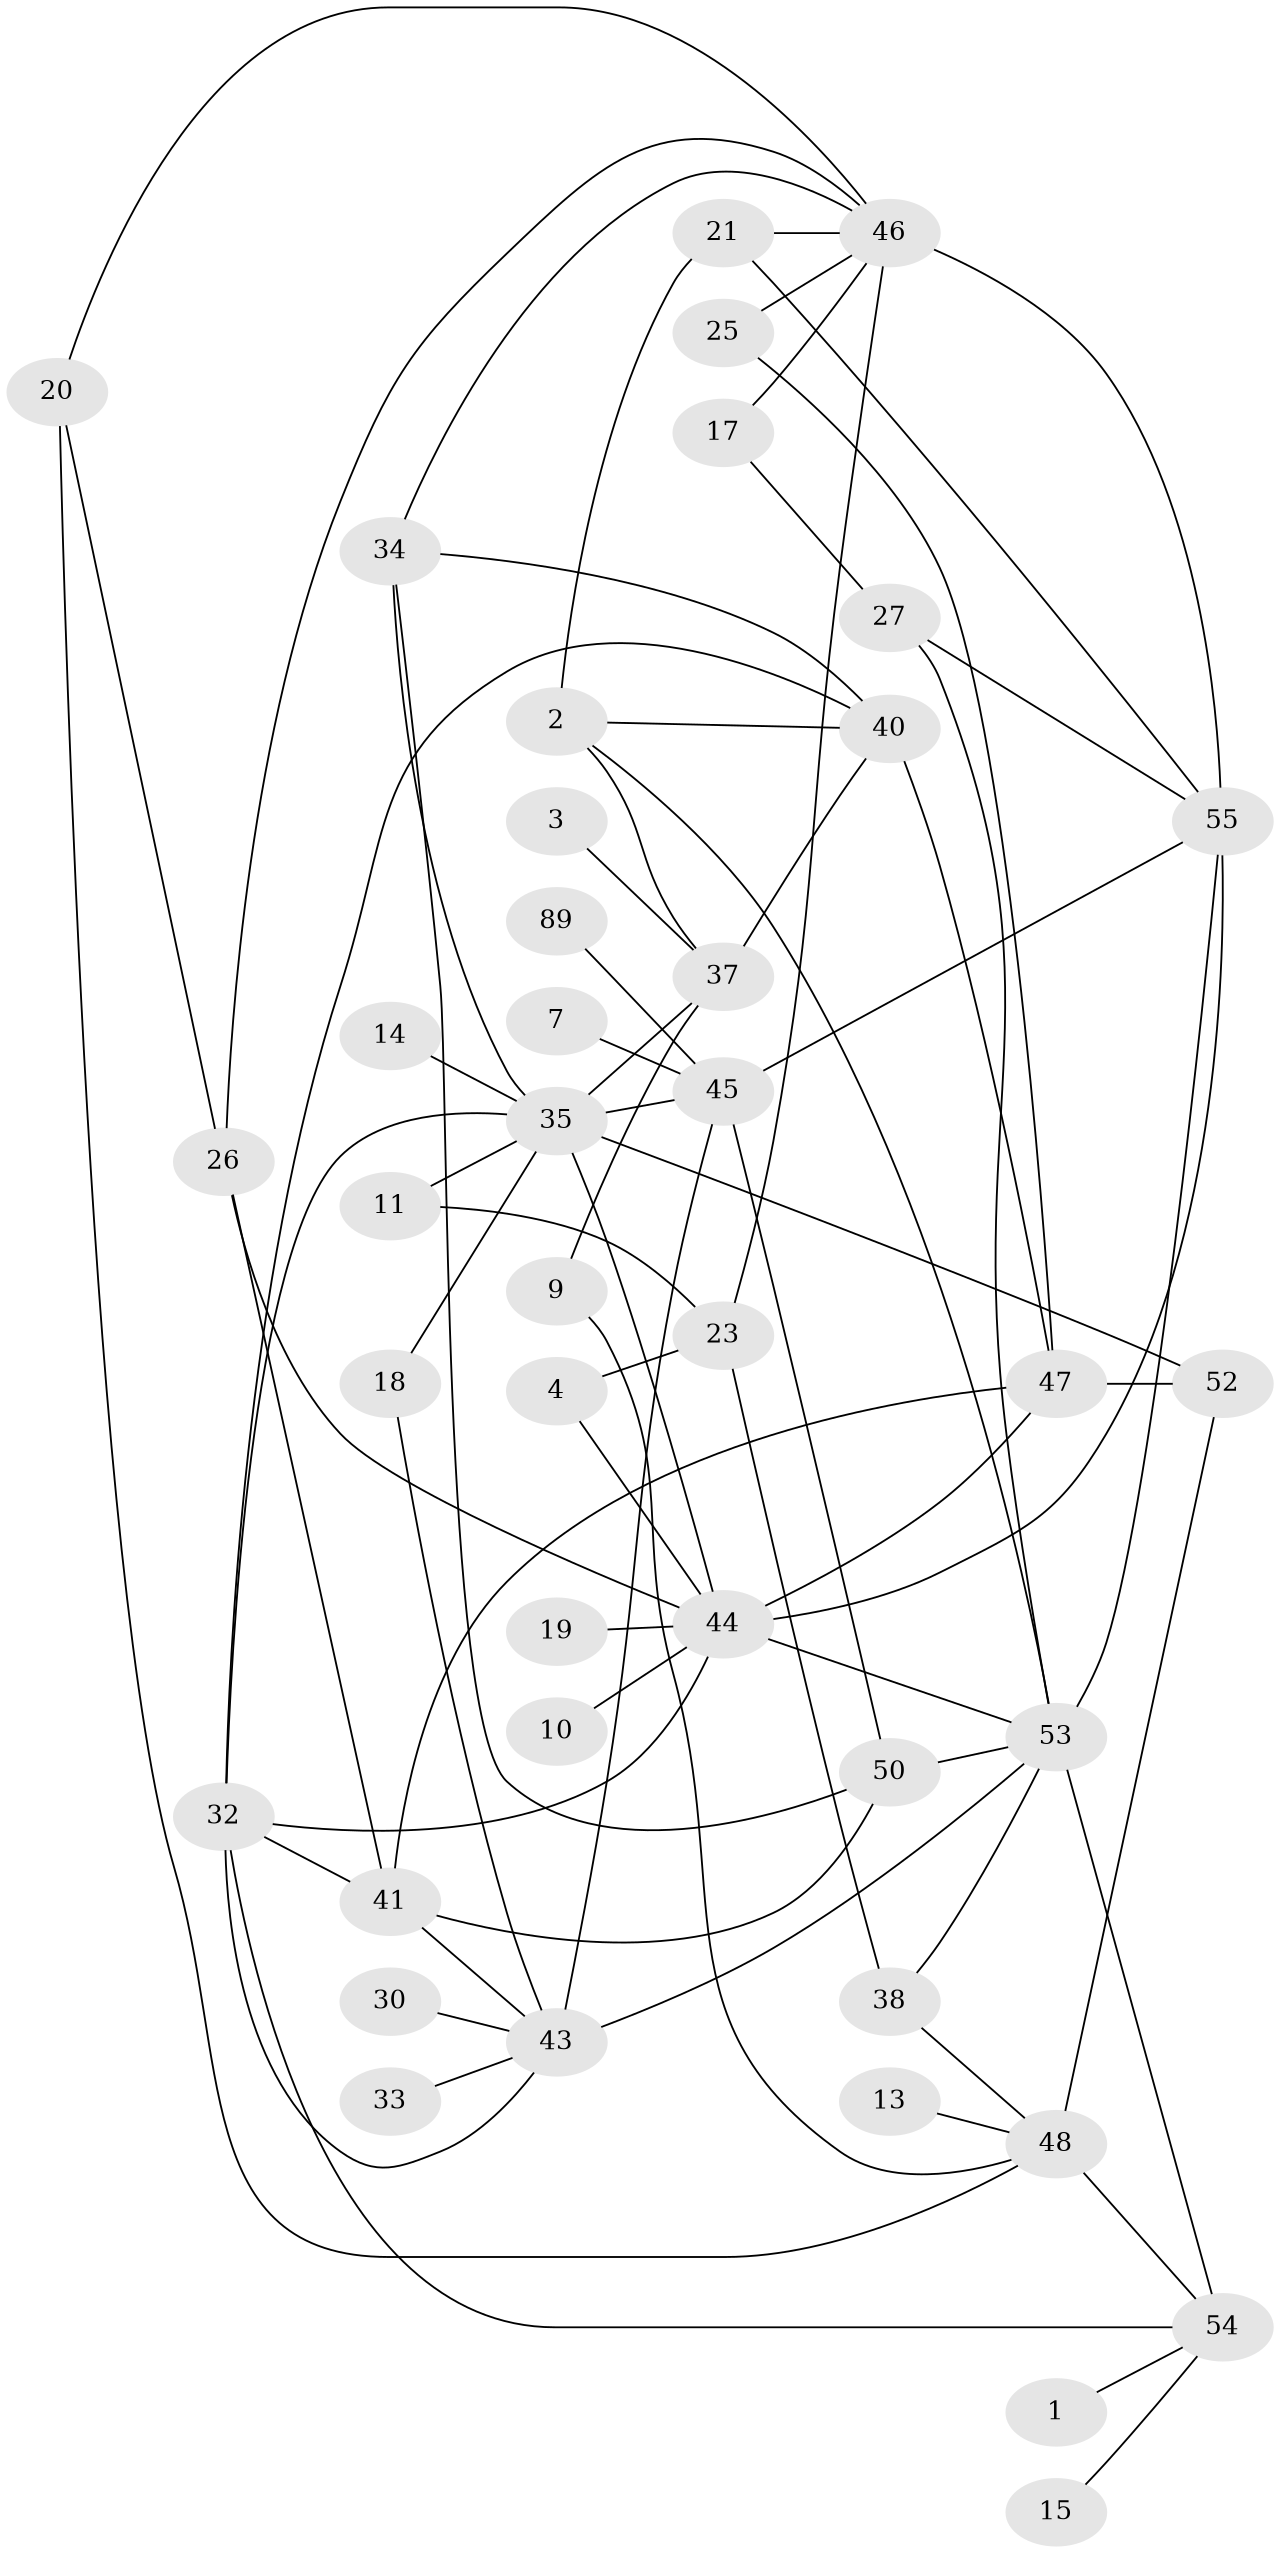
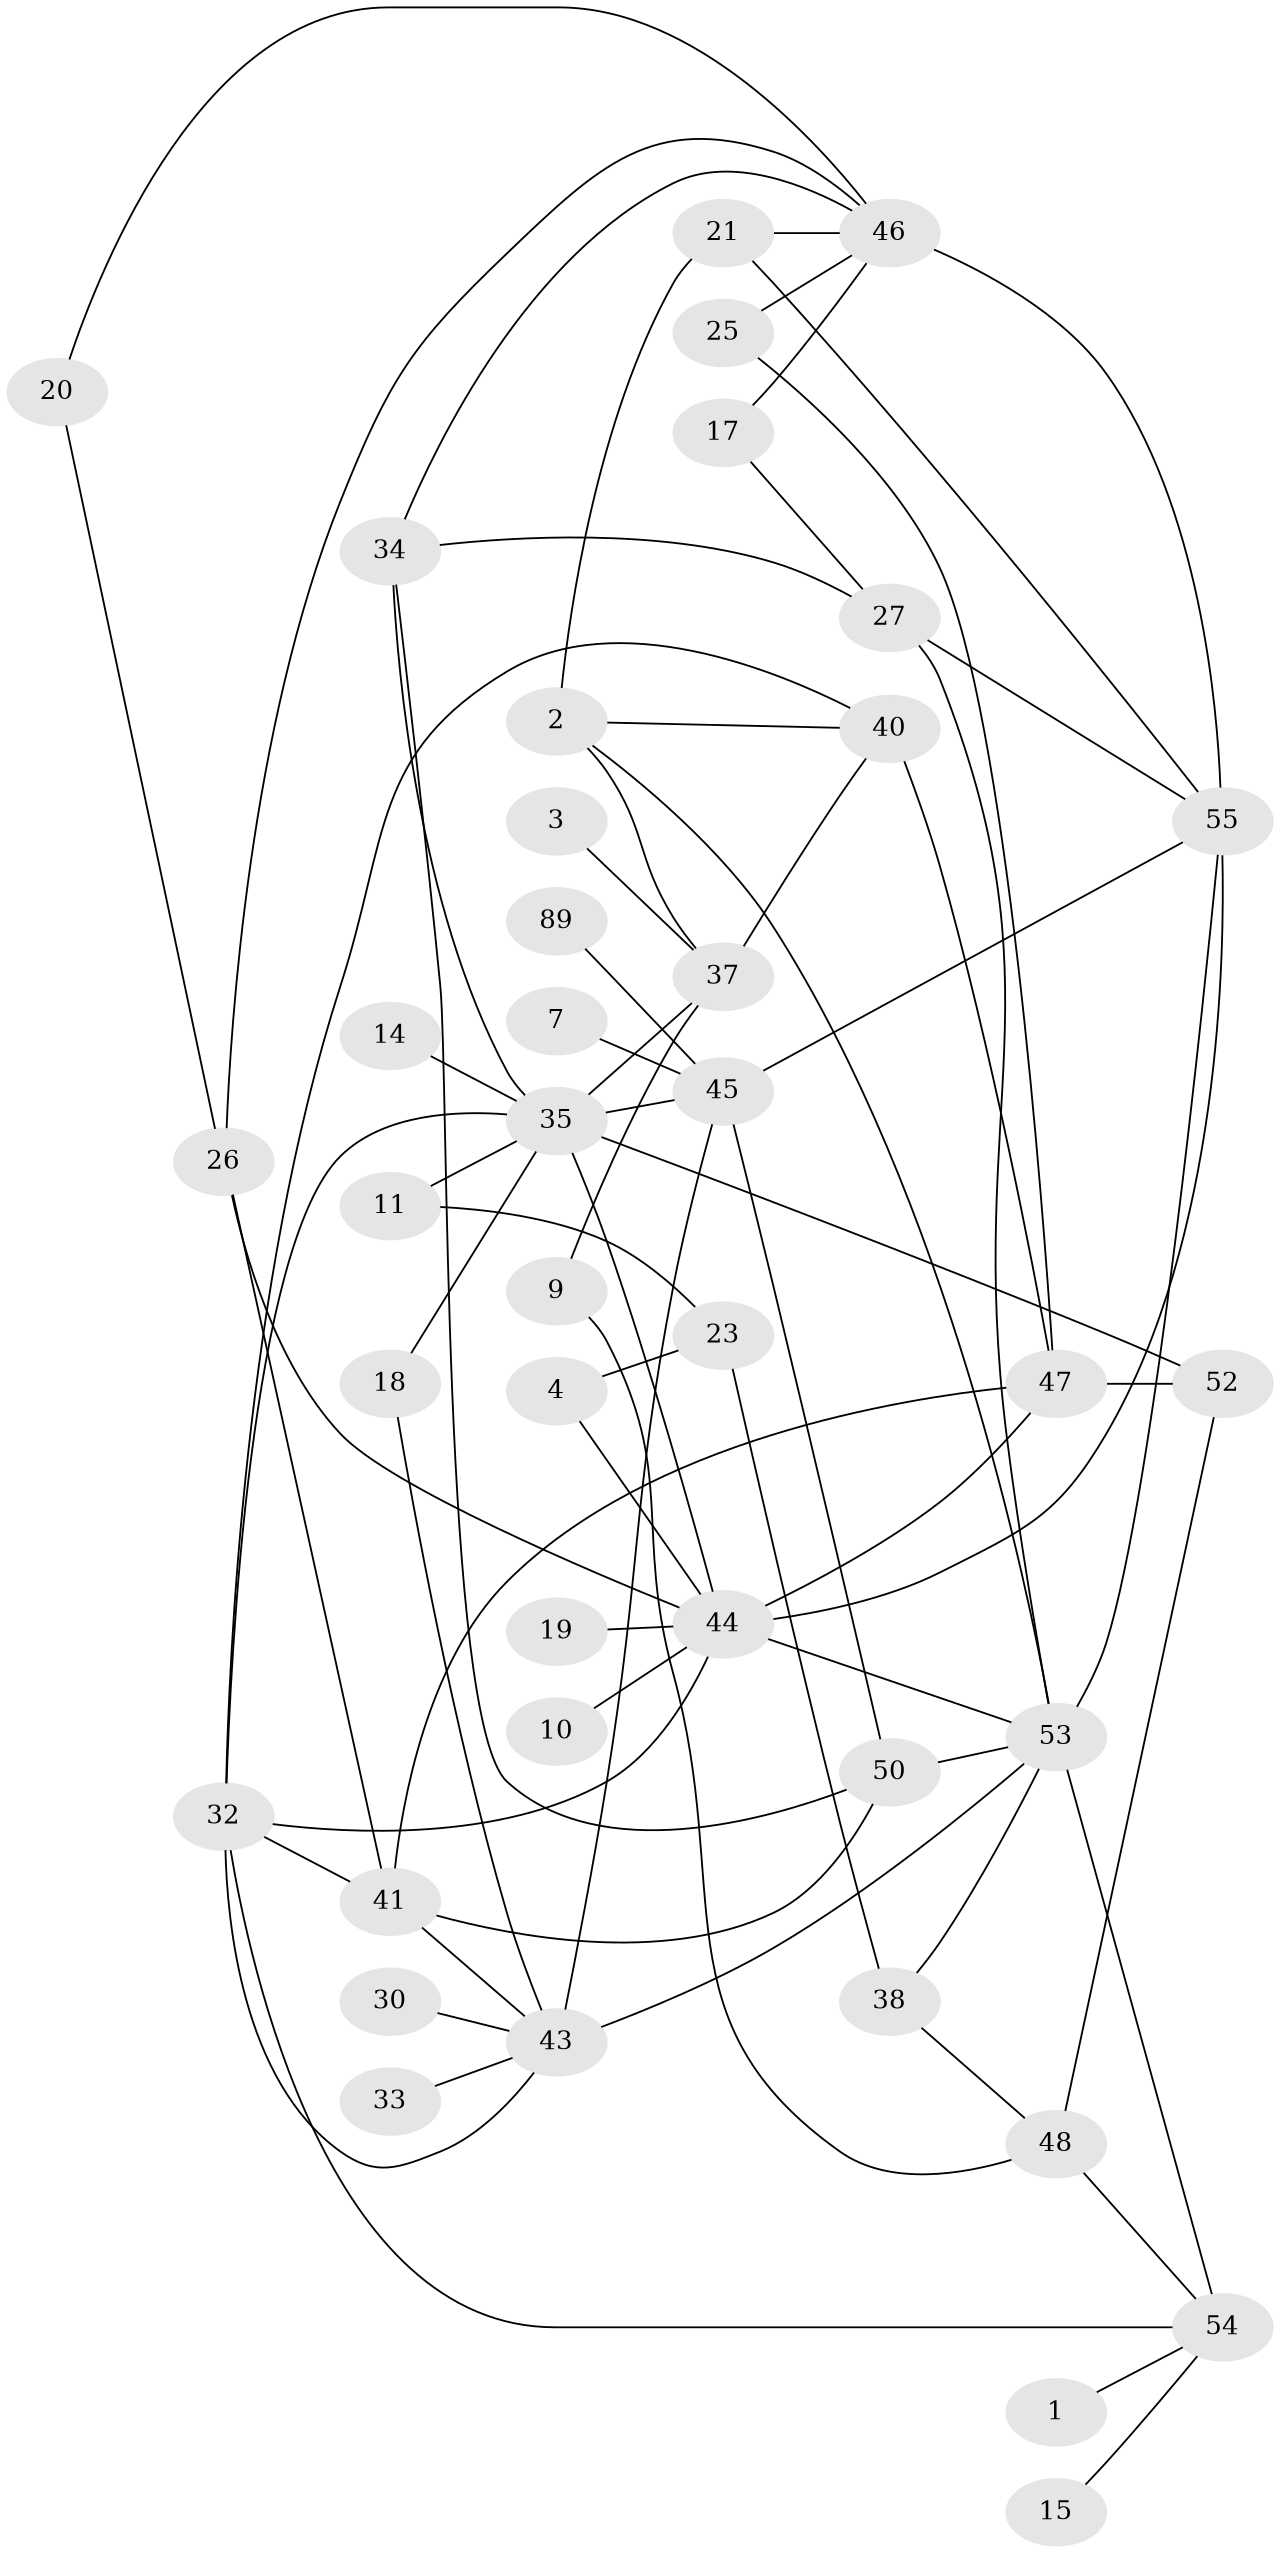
edge "34" -- "40": now "34" -- "27"
edge "46" -- "23": removed
edge "20" -- "48": removed
node "13": removed
